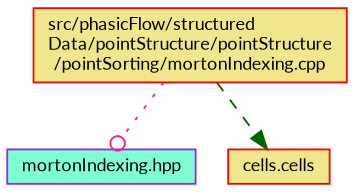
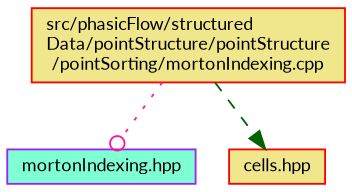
node "cells.cells": label "cells.cells" -> "cells.hpp"
